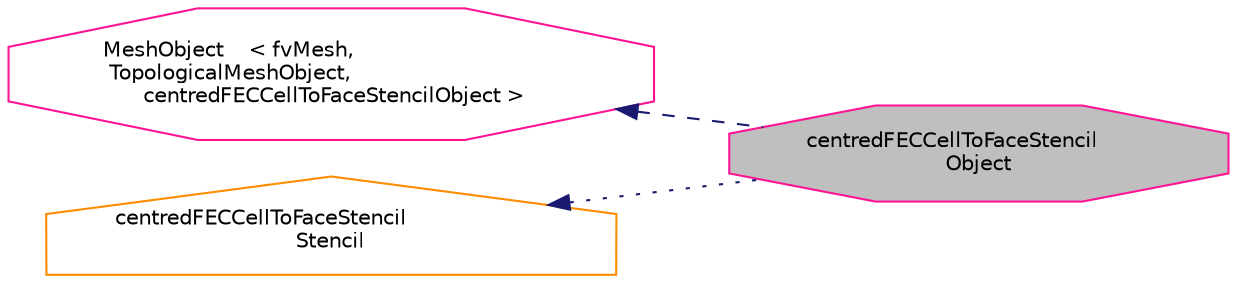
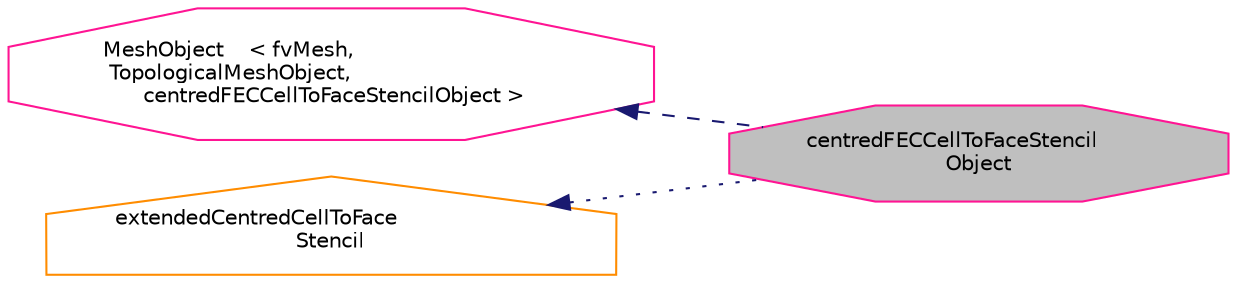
node "centredFECCellToFaceStencil Stencil": label "centredFECCellToFaceStencil Stencil" -> "extendedCentredCellToFace Stencil"
